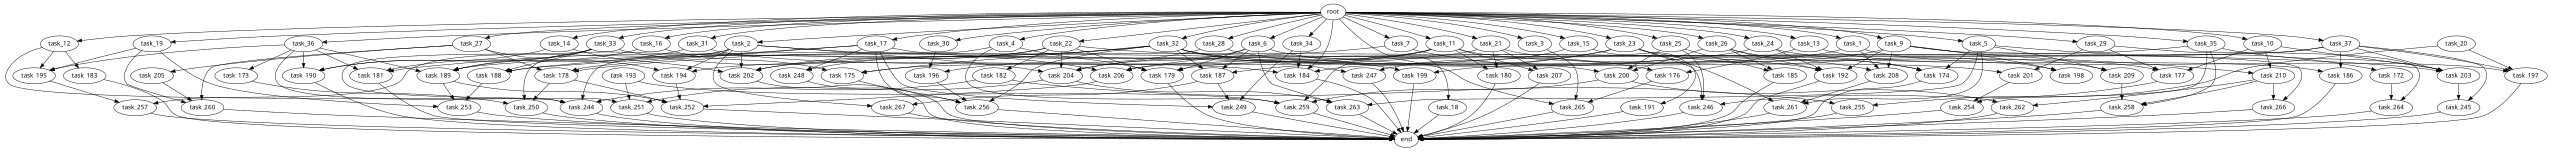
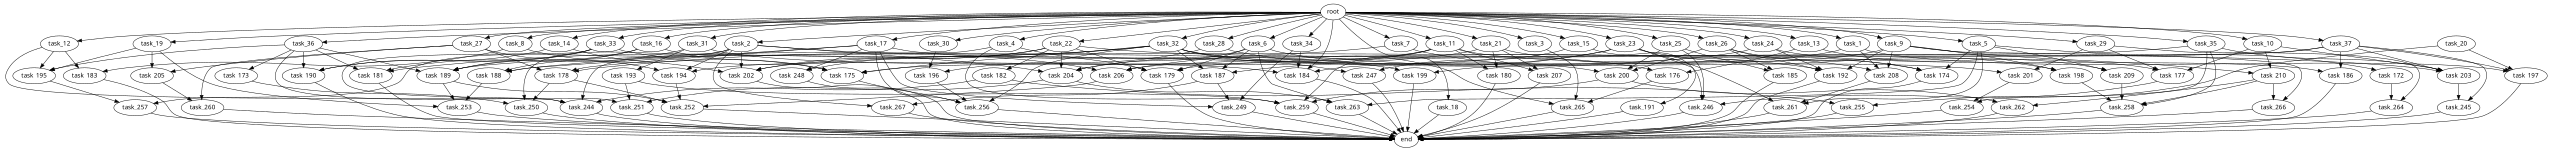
node "task_8": added
edge "task_31" -> "task_193": added
edge "task_33" -> "task_188": now "task_16" -> "task_188"
edge "task_19" -> "task_260": now "task_19" -> "task_205"
edge "task_198" -> "task_258": added
